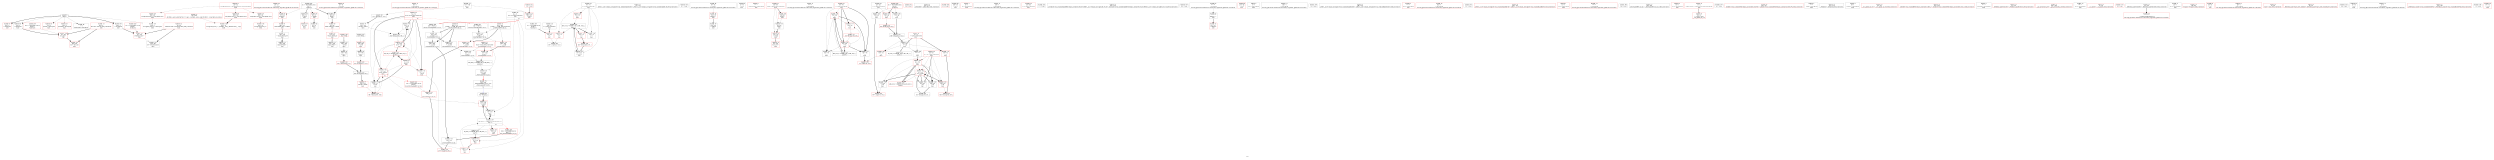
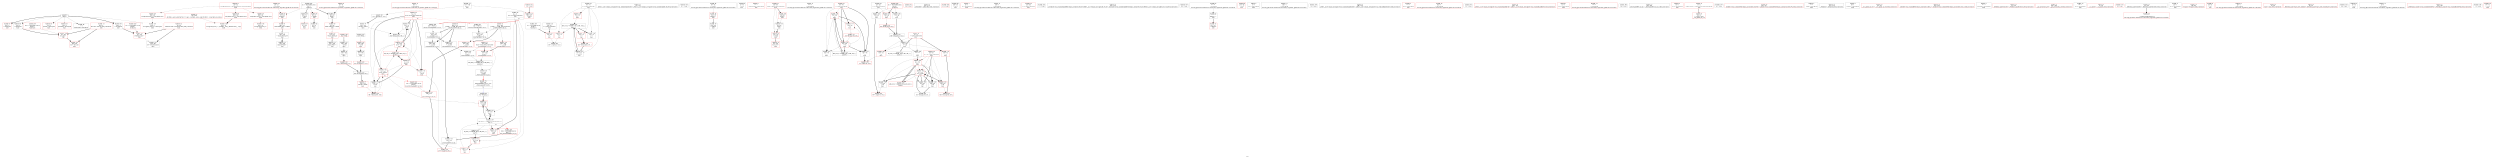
edge "NodeID: 36" -> "NodeID: 114": added
